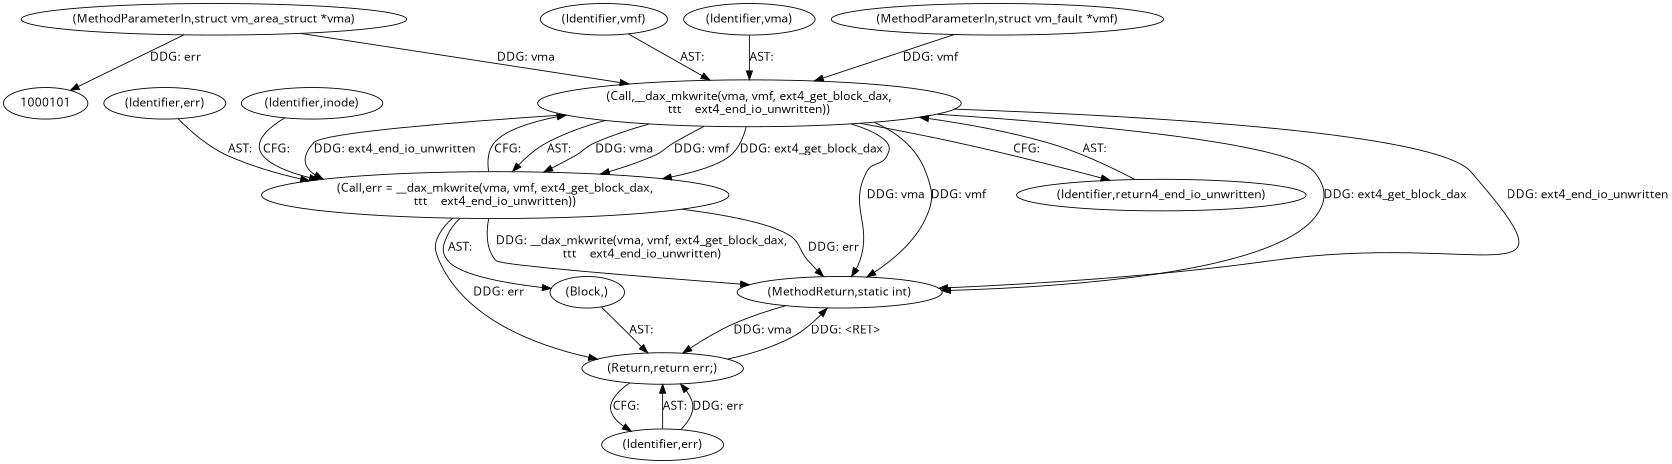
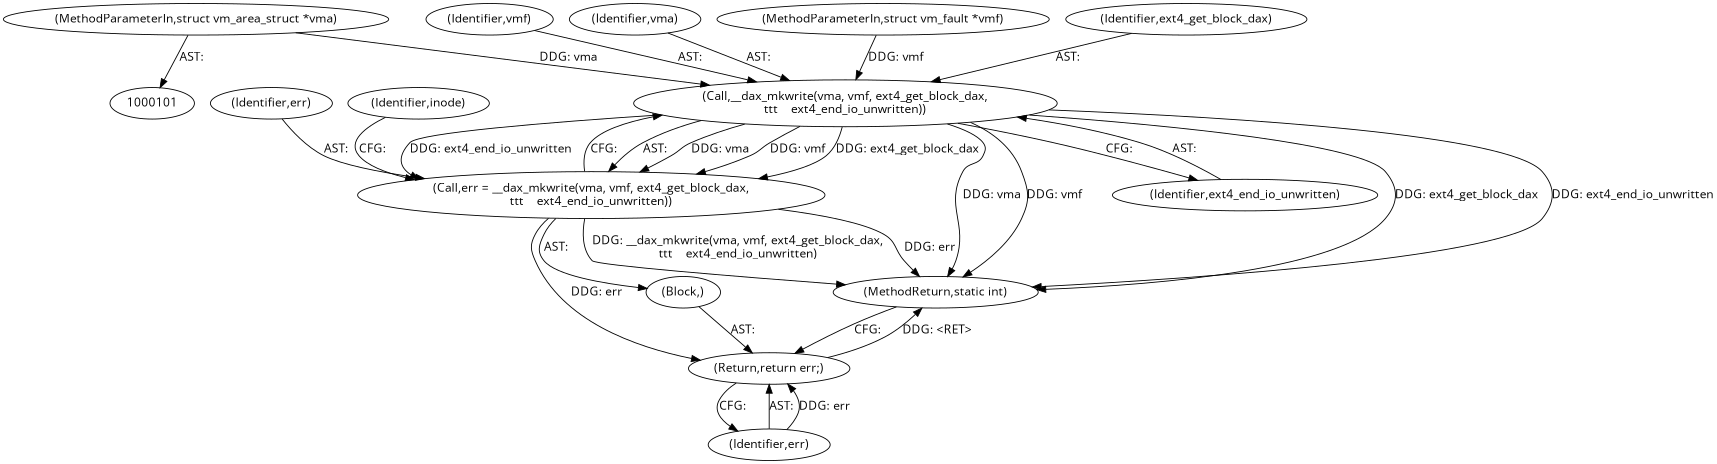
node "(Identifier,ext4_get_block_dax)": added
edge "(MethodParameterIn,struct vm_area_struct *vma)" -> "1000101": label "DDG: err" -> "AST: "
node "(Identifier,return4_end_io_unwritten)": label "(Identifier,return4_end_io_unwritten)" -> "(Identifier,ext4_end_io_unwritten)"
edge "(MethodReturn,static int)" -> "(Return,return err;)": label "DDG: vma" -> "CFG: "
